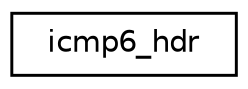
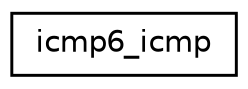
node "icmp6_hdr": label "icmp6_hdr" -> "icmp6_icmp"
